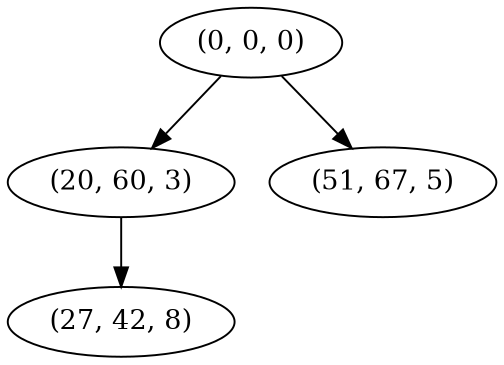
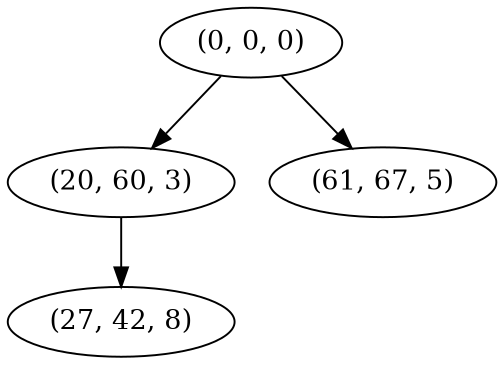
node "(51, 67, 5)": label "(51, 67, 5)" -> "(61, 67, 5)"
